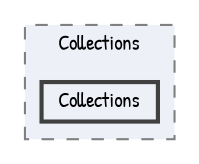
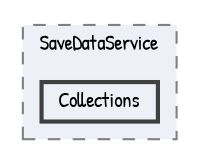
cluster "Collections": label "Collections" -> "SaveDataService"
